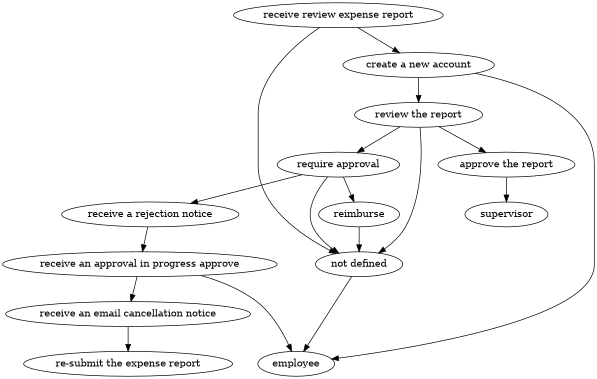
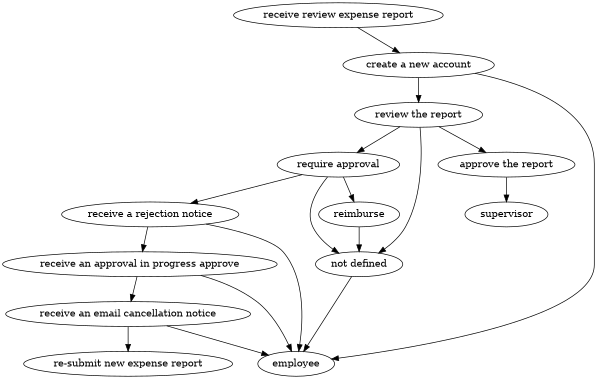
edge "receive review expense report" -> "not defined": removed
edge "receive a rejection notice" -> "employee": added
edge "receive an email cancellation notice" -> "employee": added
node "re-submit the expense report": label "re-submit the expense report" -> "re-submit new expense report"
